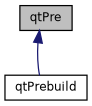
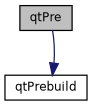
edge "qtPrebuild" -> "qtPre": reversed
